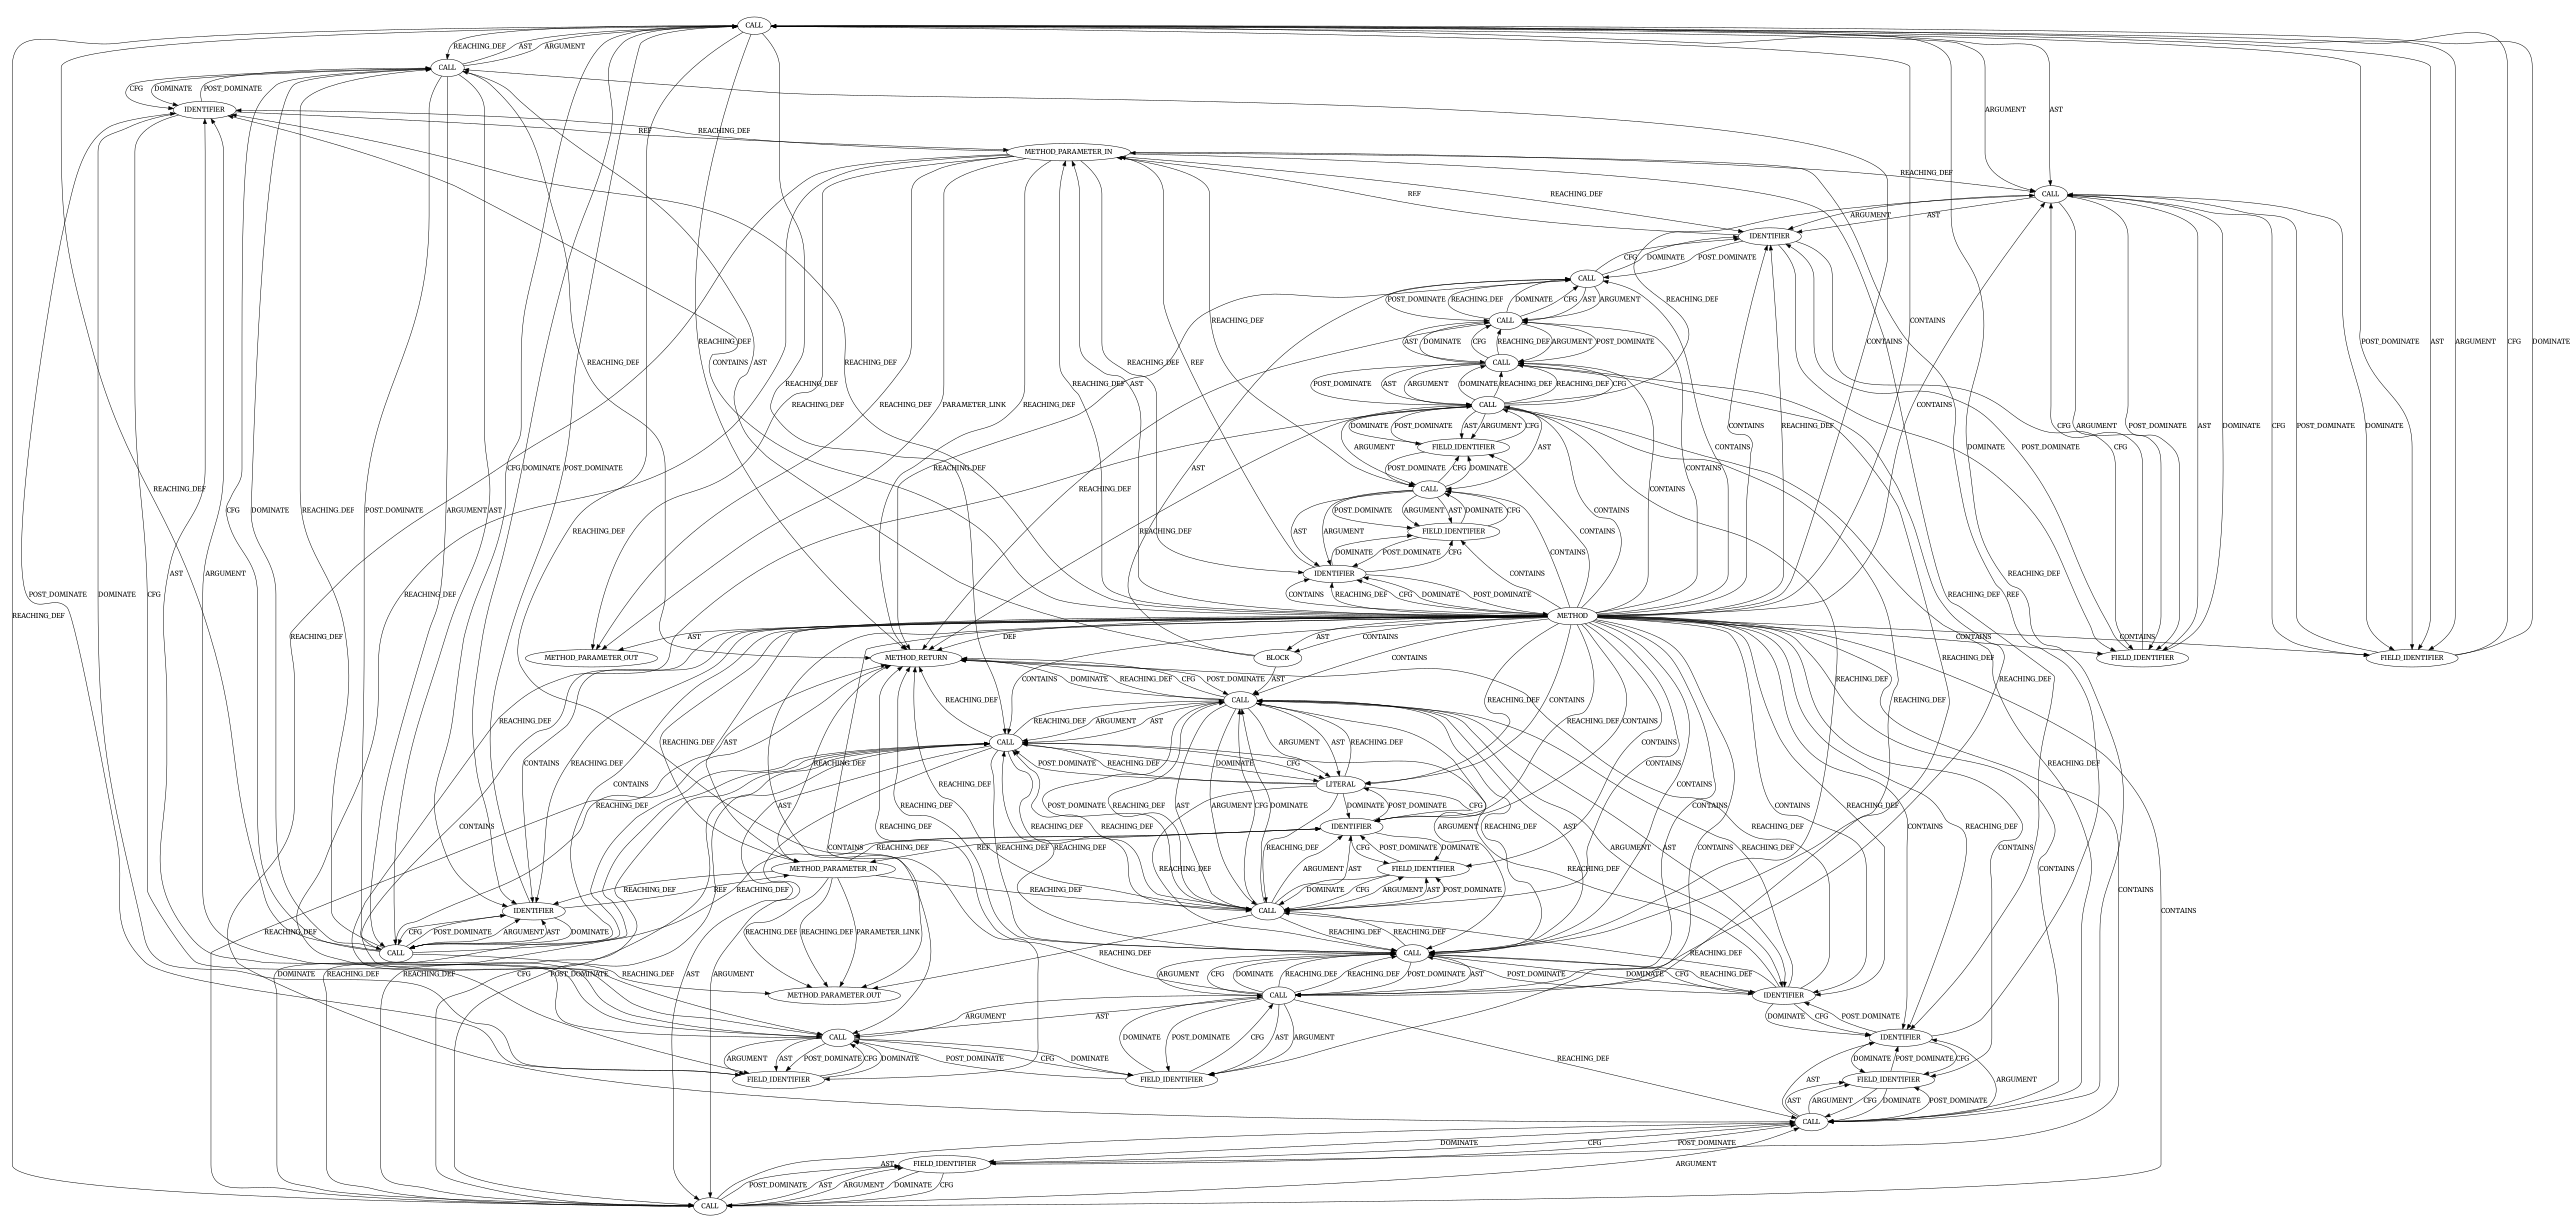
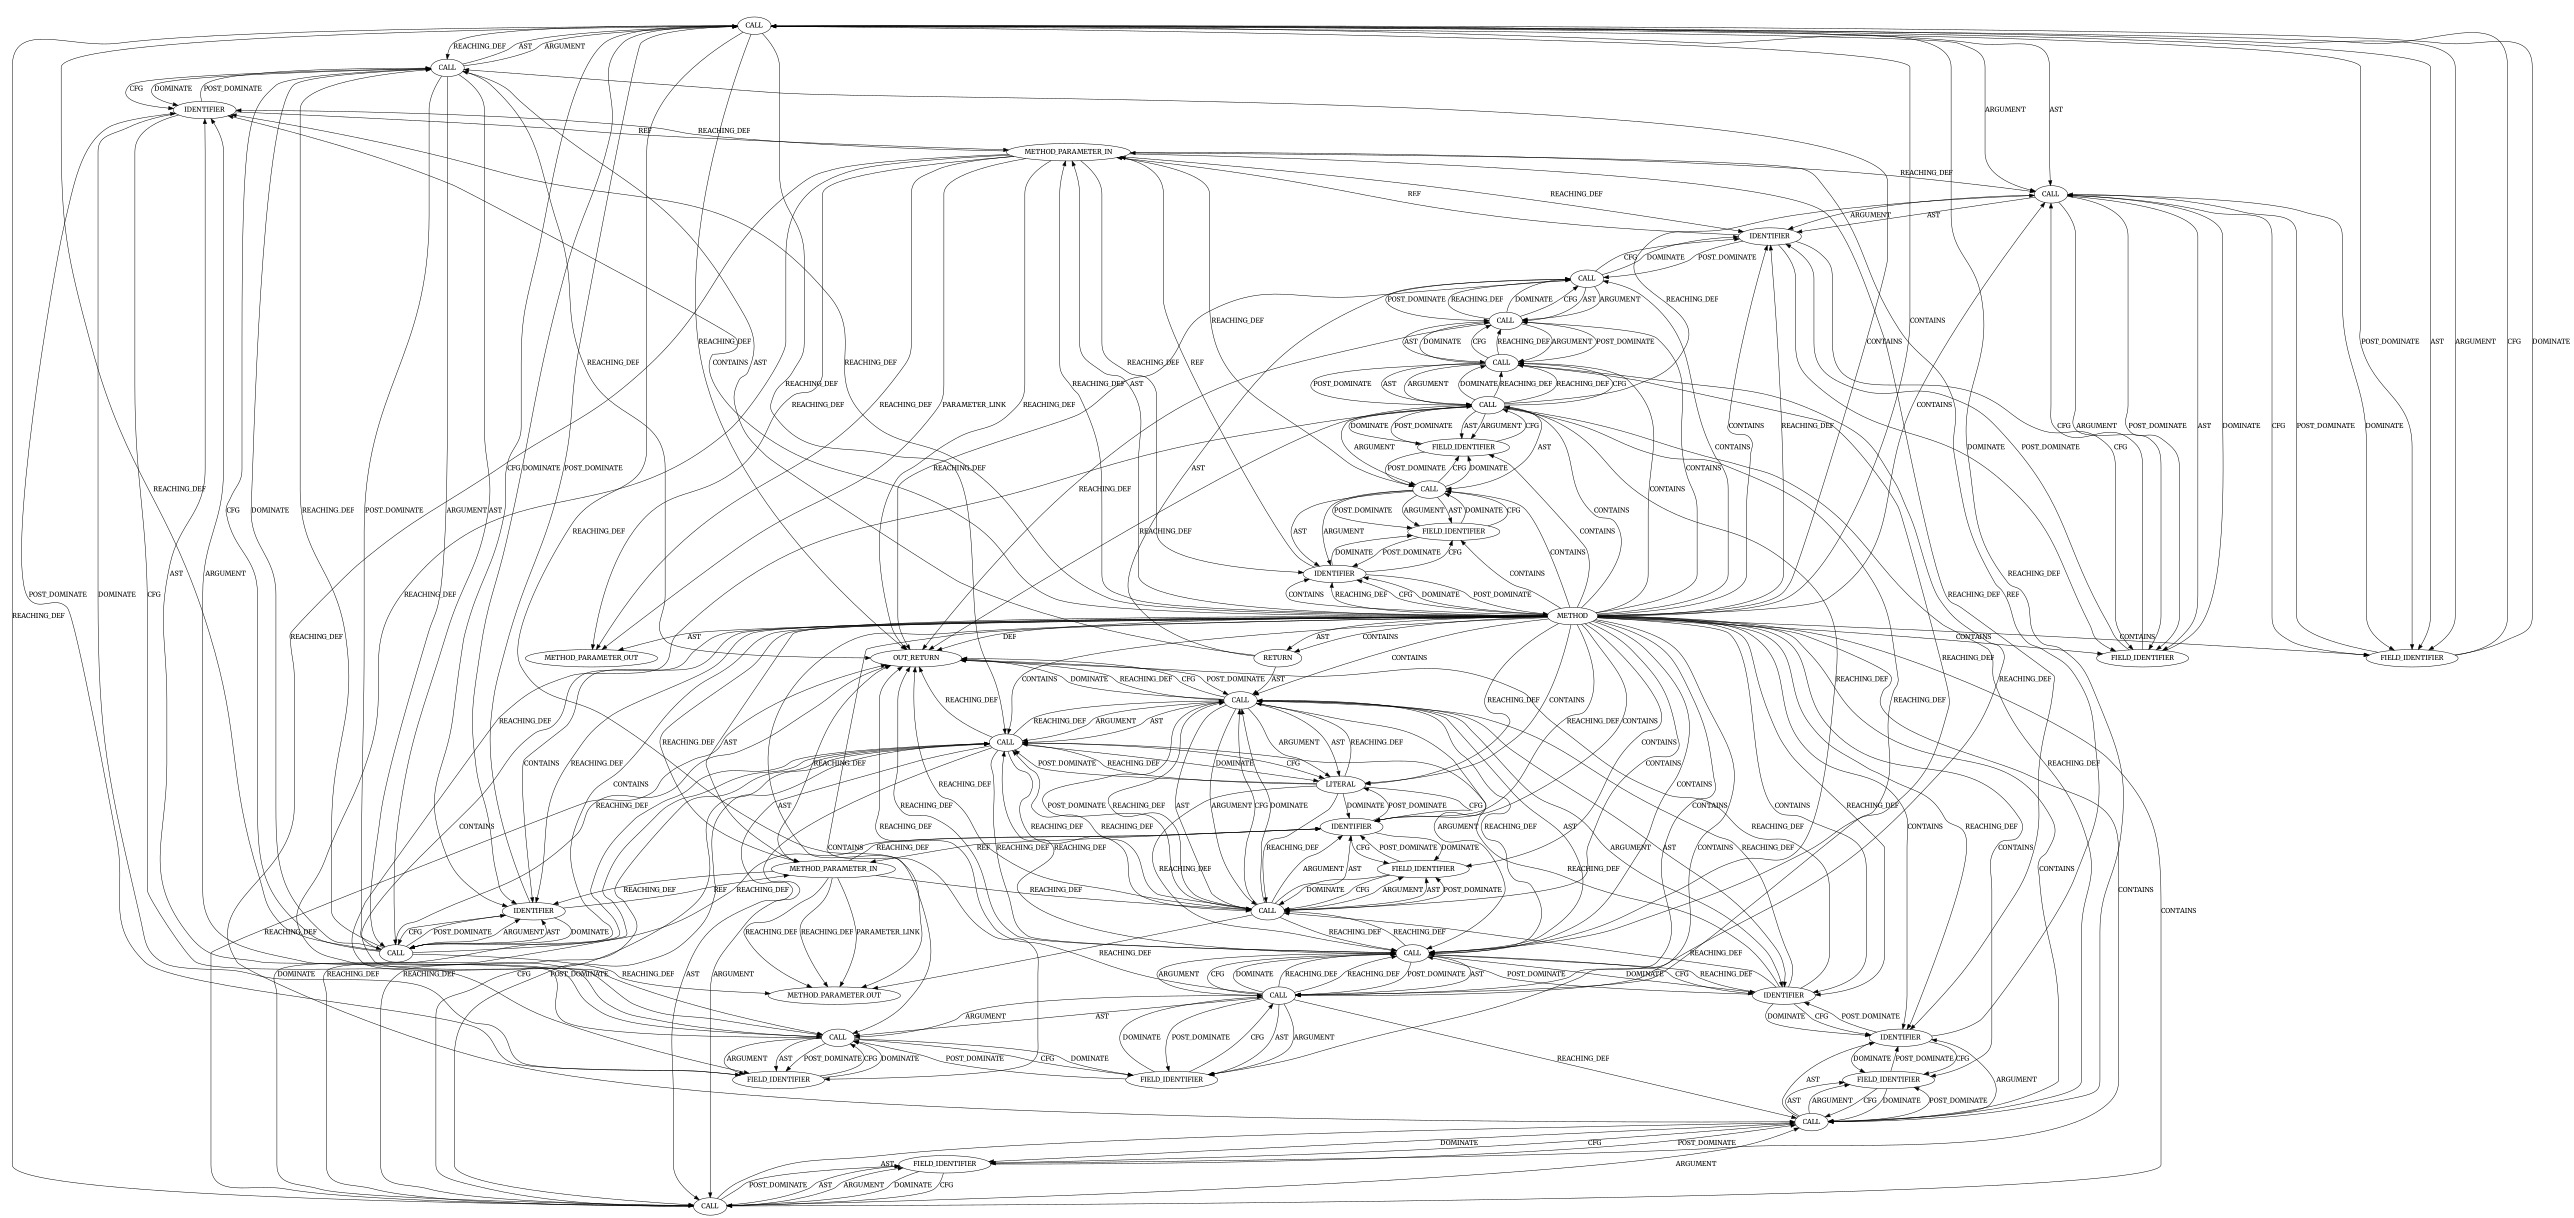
node "METHOD_RETURN": label "METHOD_RETURN" -> "OUT_RETURN"
node "BLOCK": label "BLOCK" -> "RETURN"
